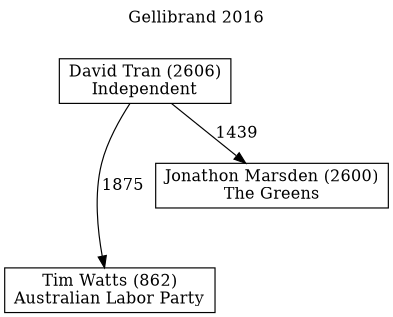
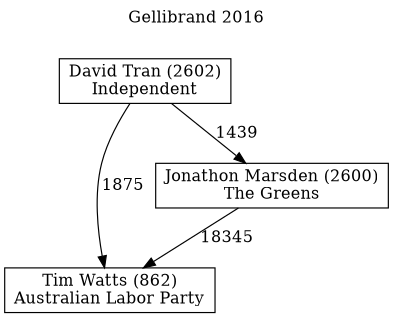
node "David Tran (2606) Independent": label "David Tran (2606) Independent" -> "David Tran (2602) Independent"
edge "Jonathon Marsden (2600) The Greens" -> "Tim Watts (862) Australian Labor Party": added, label "18345"
